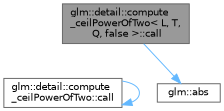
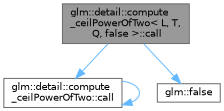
edge "glm::detail::compute _ceilPowerOfTwo< L, T, Q, false >::call" -> "glm::detail::compute _ceilPowerOfTwo::call": added
node "glm::abs": label "glm::abs" -> "glm::false"
